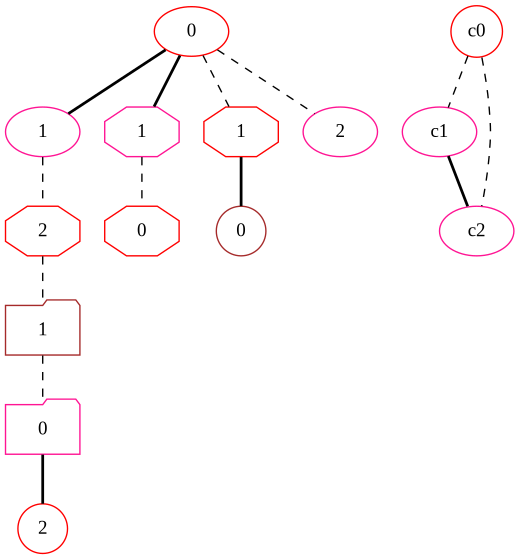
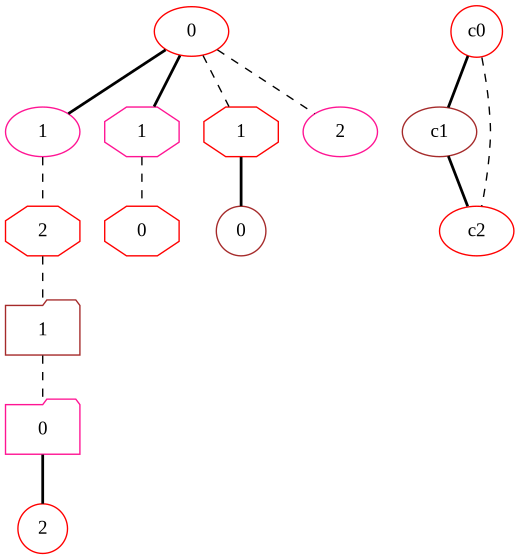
edge "c0" -- "c1": style dashed -> bold
node "c1": color deeppink -> brown
node "c2": color deeppink -> red
